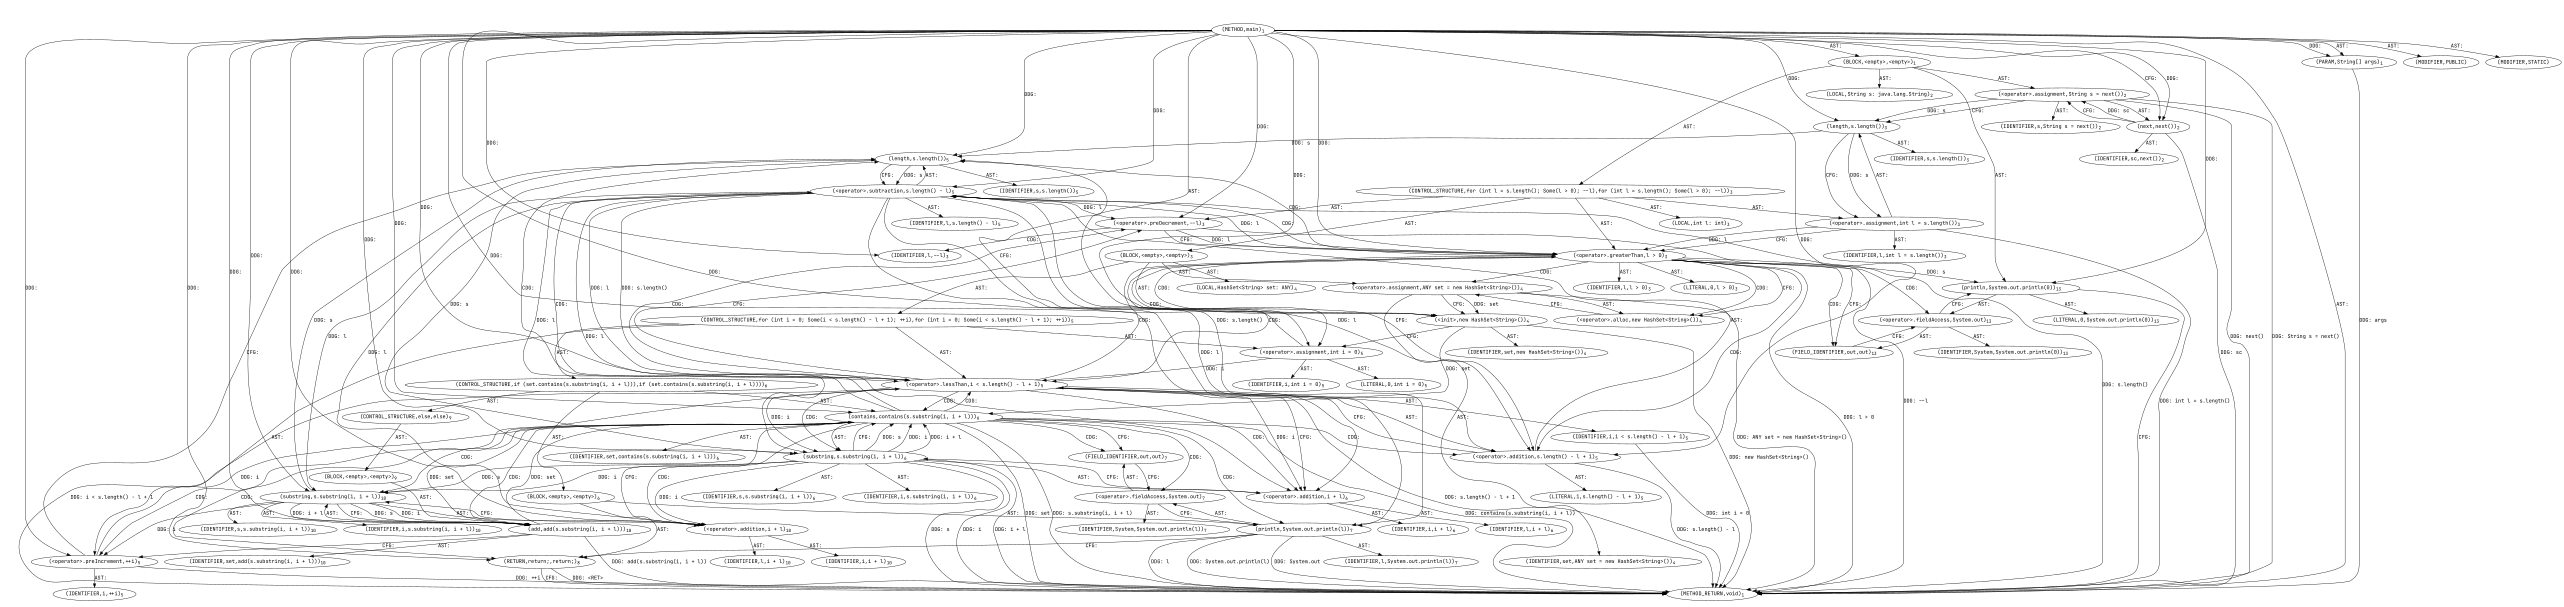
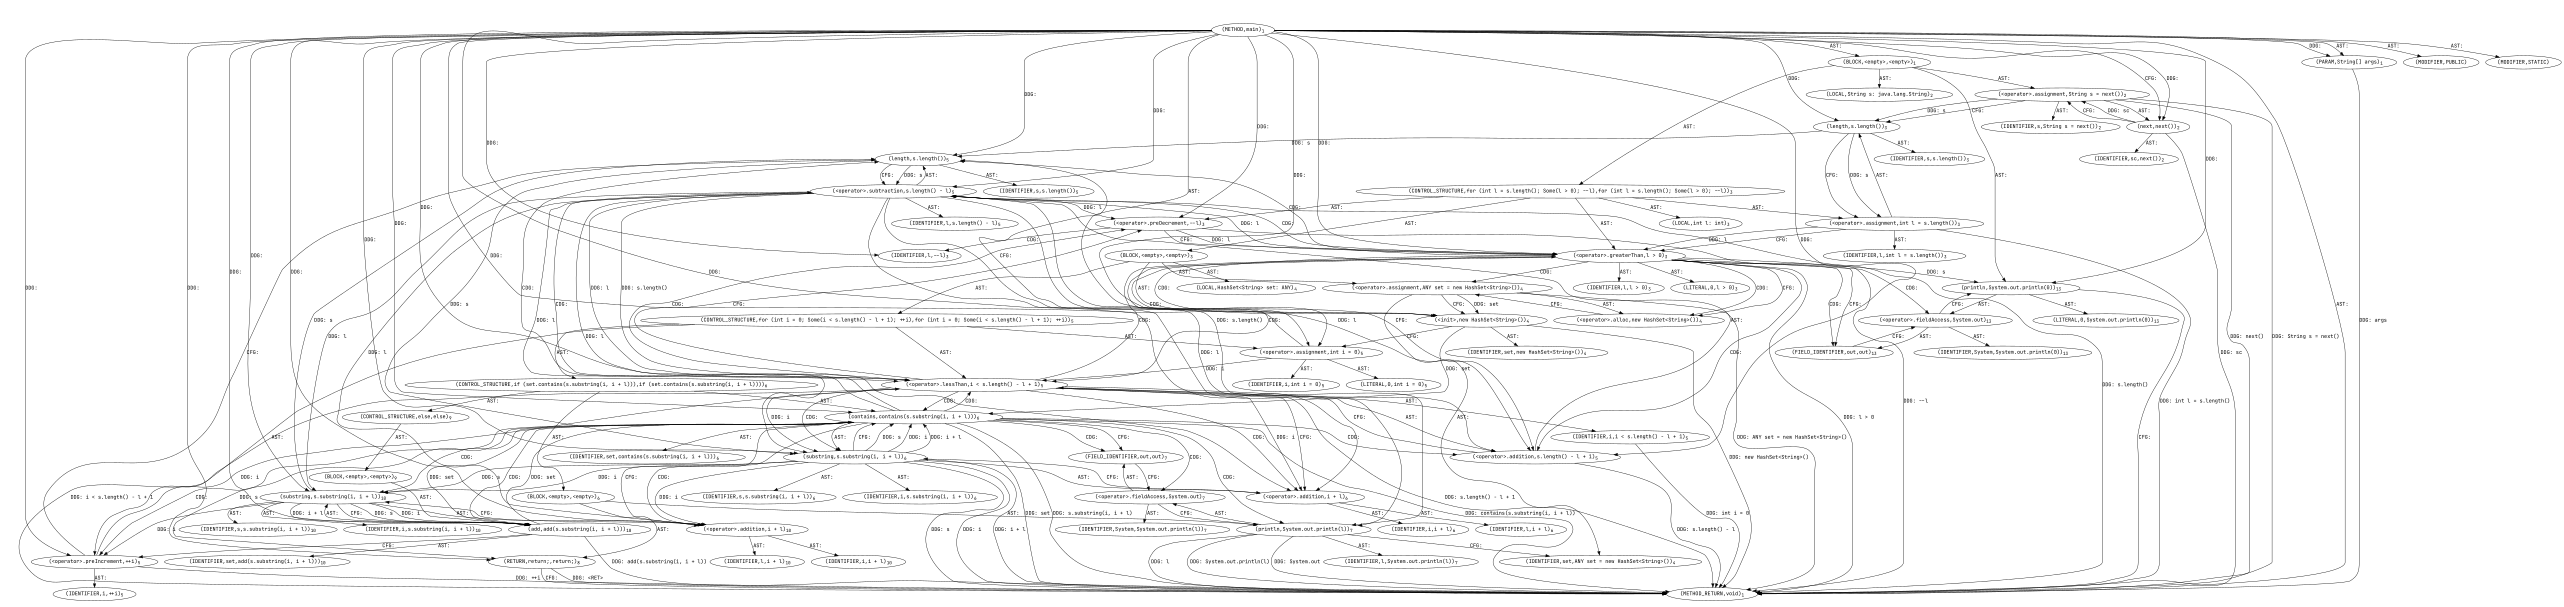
edge "(contains,contains(s.substring(i, i + l)))" -> "(RETURN,return;,return;)": label "CDG: " -> "DDG: s"
node "(LITERAL,1,s.length() - l + 1)": removed
edge "(println,System.out.println(l))" -> "(RETURN,return;,return;)": now "(println,System.out.println(l))" -> "(IDENTIFIER,set,ANY set = new HashSet<String>())"
